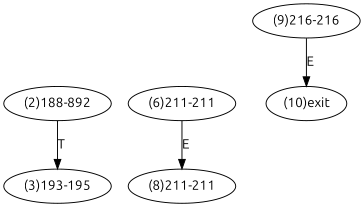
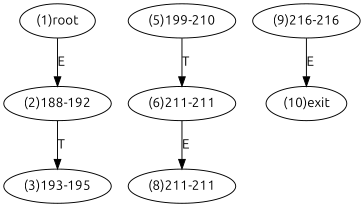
node "(1)root": added
node "(5)199-210": added
node "(2)188-892": label "(2)188-892" -> "(2)188-192"
